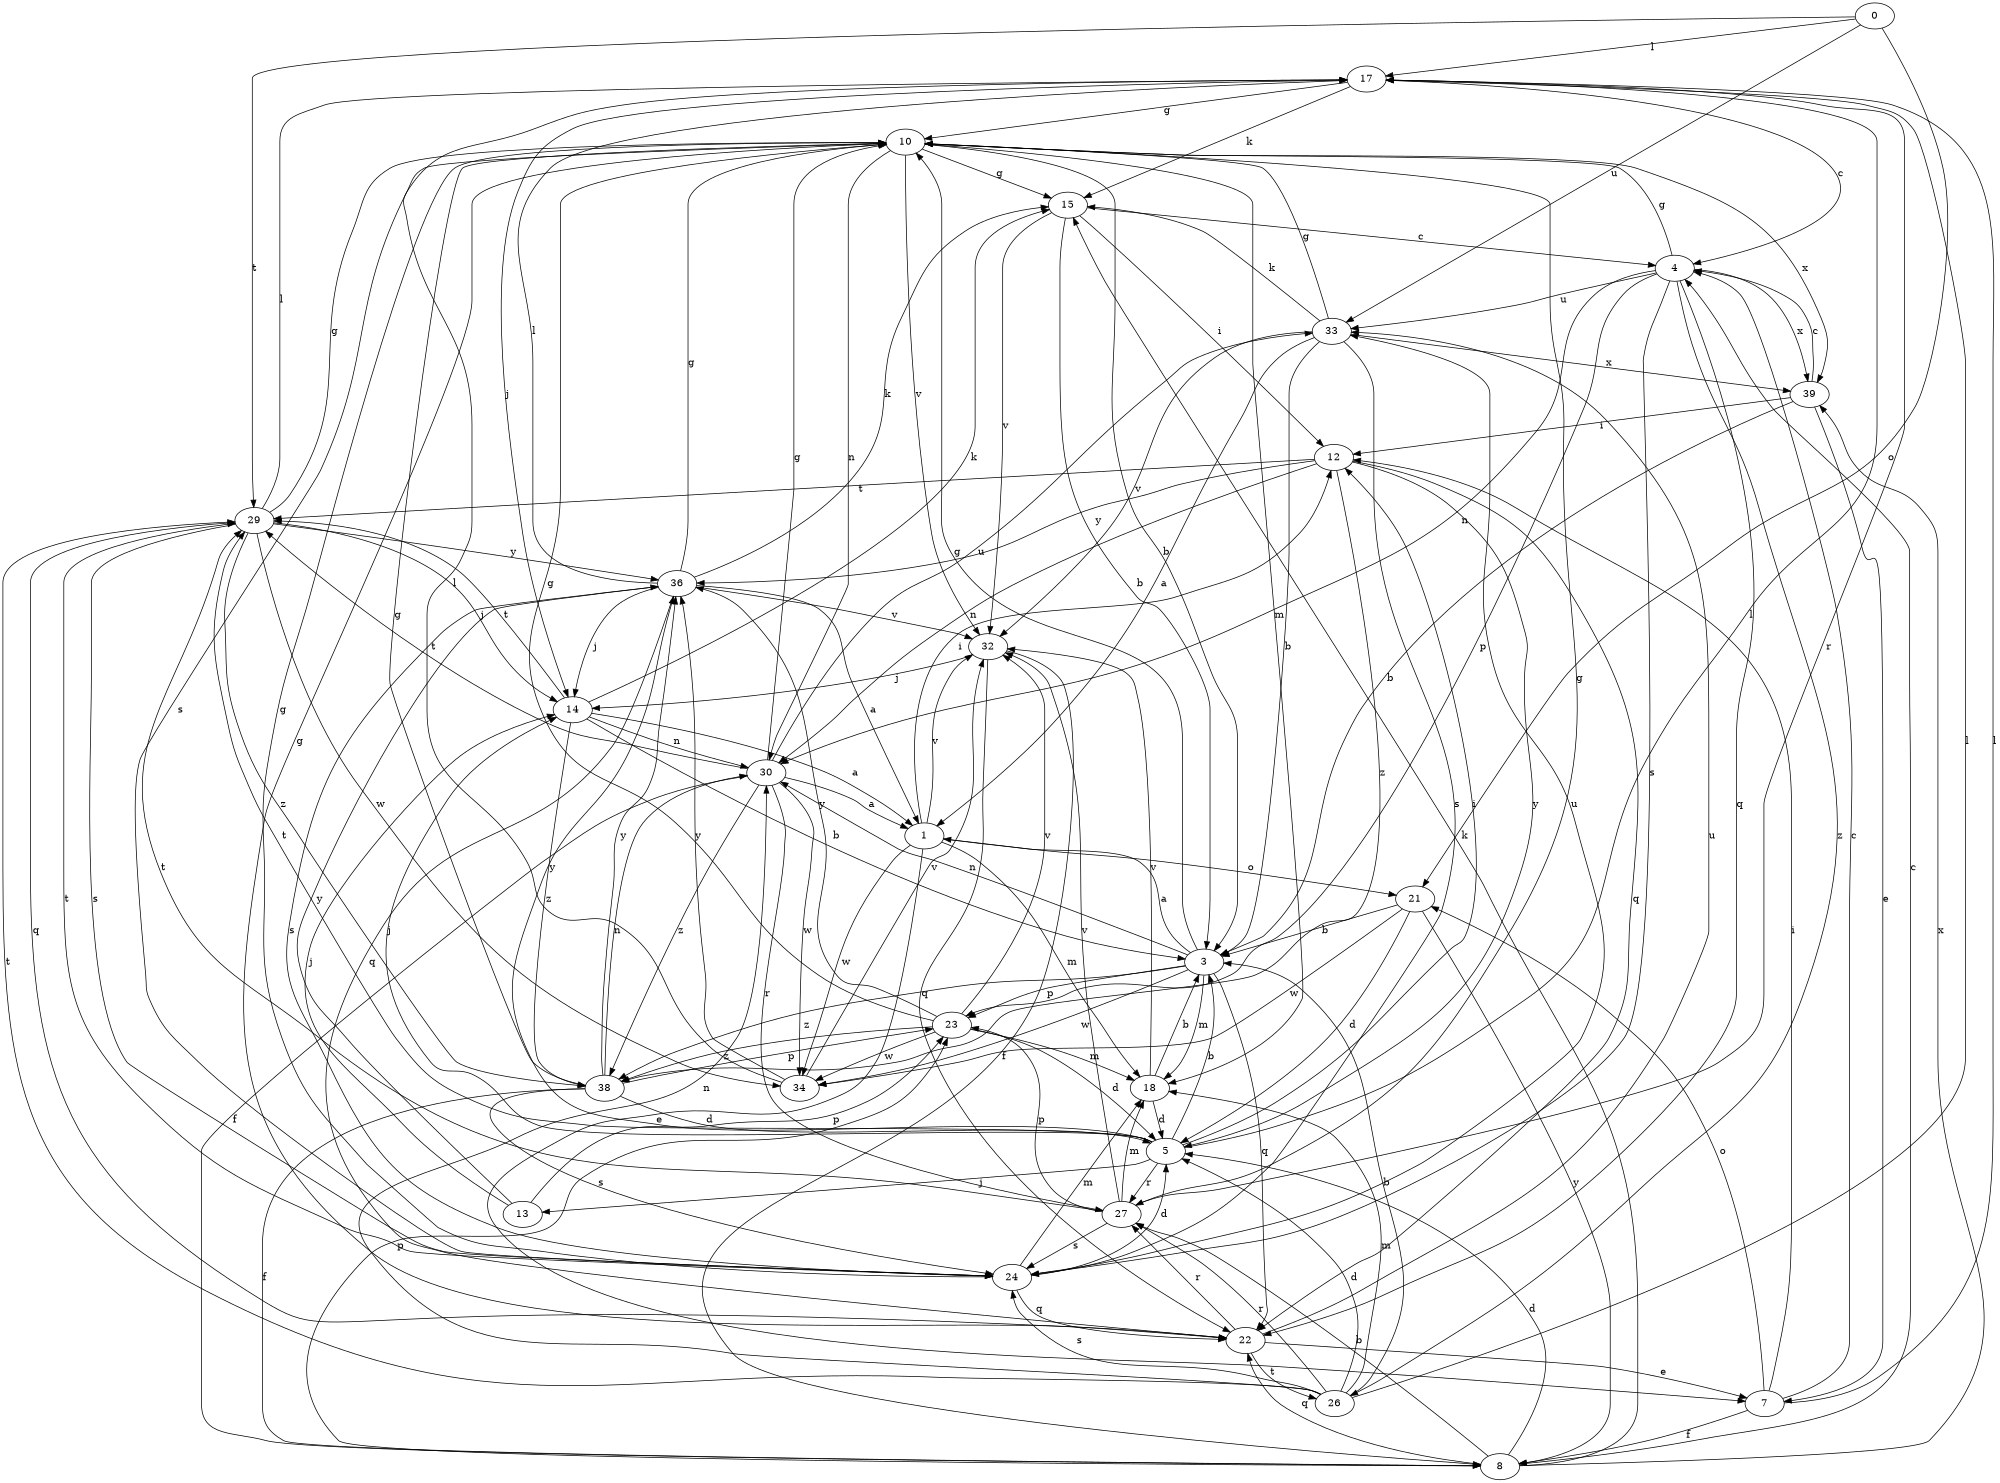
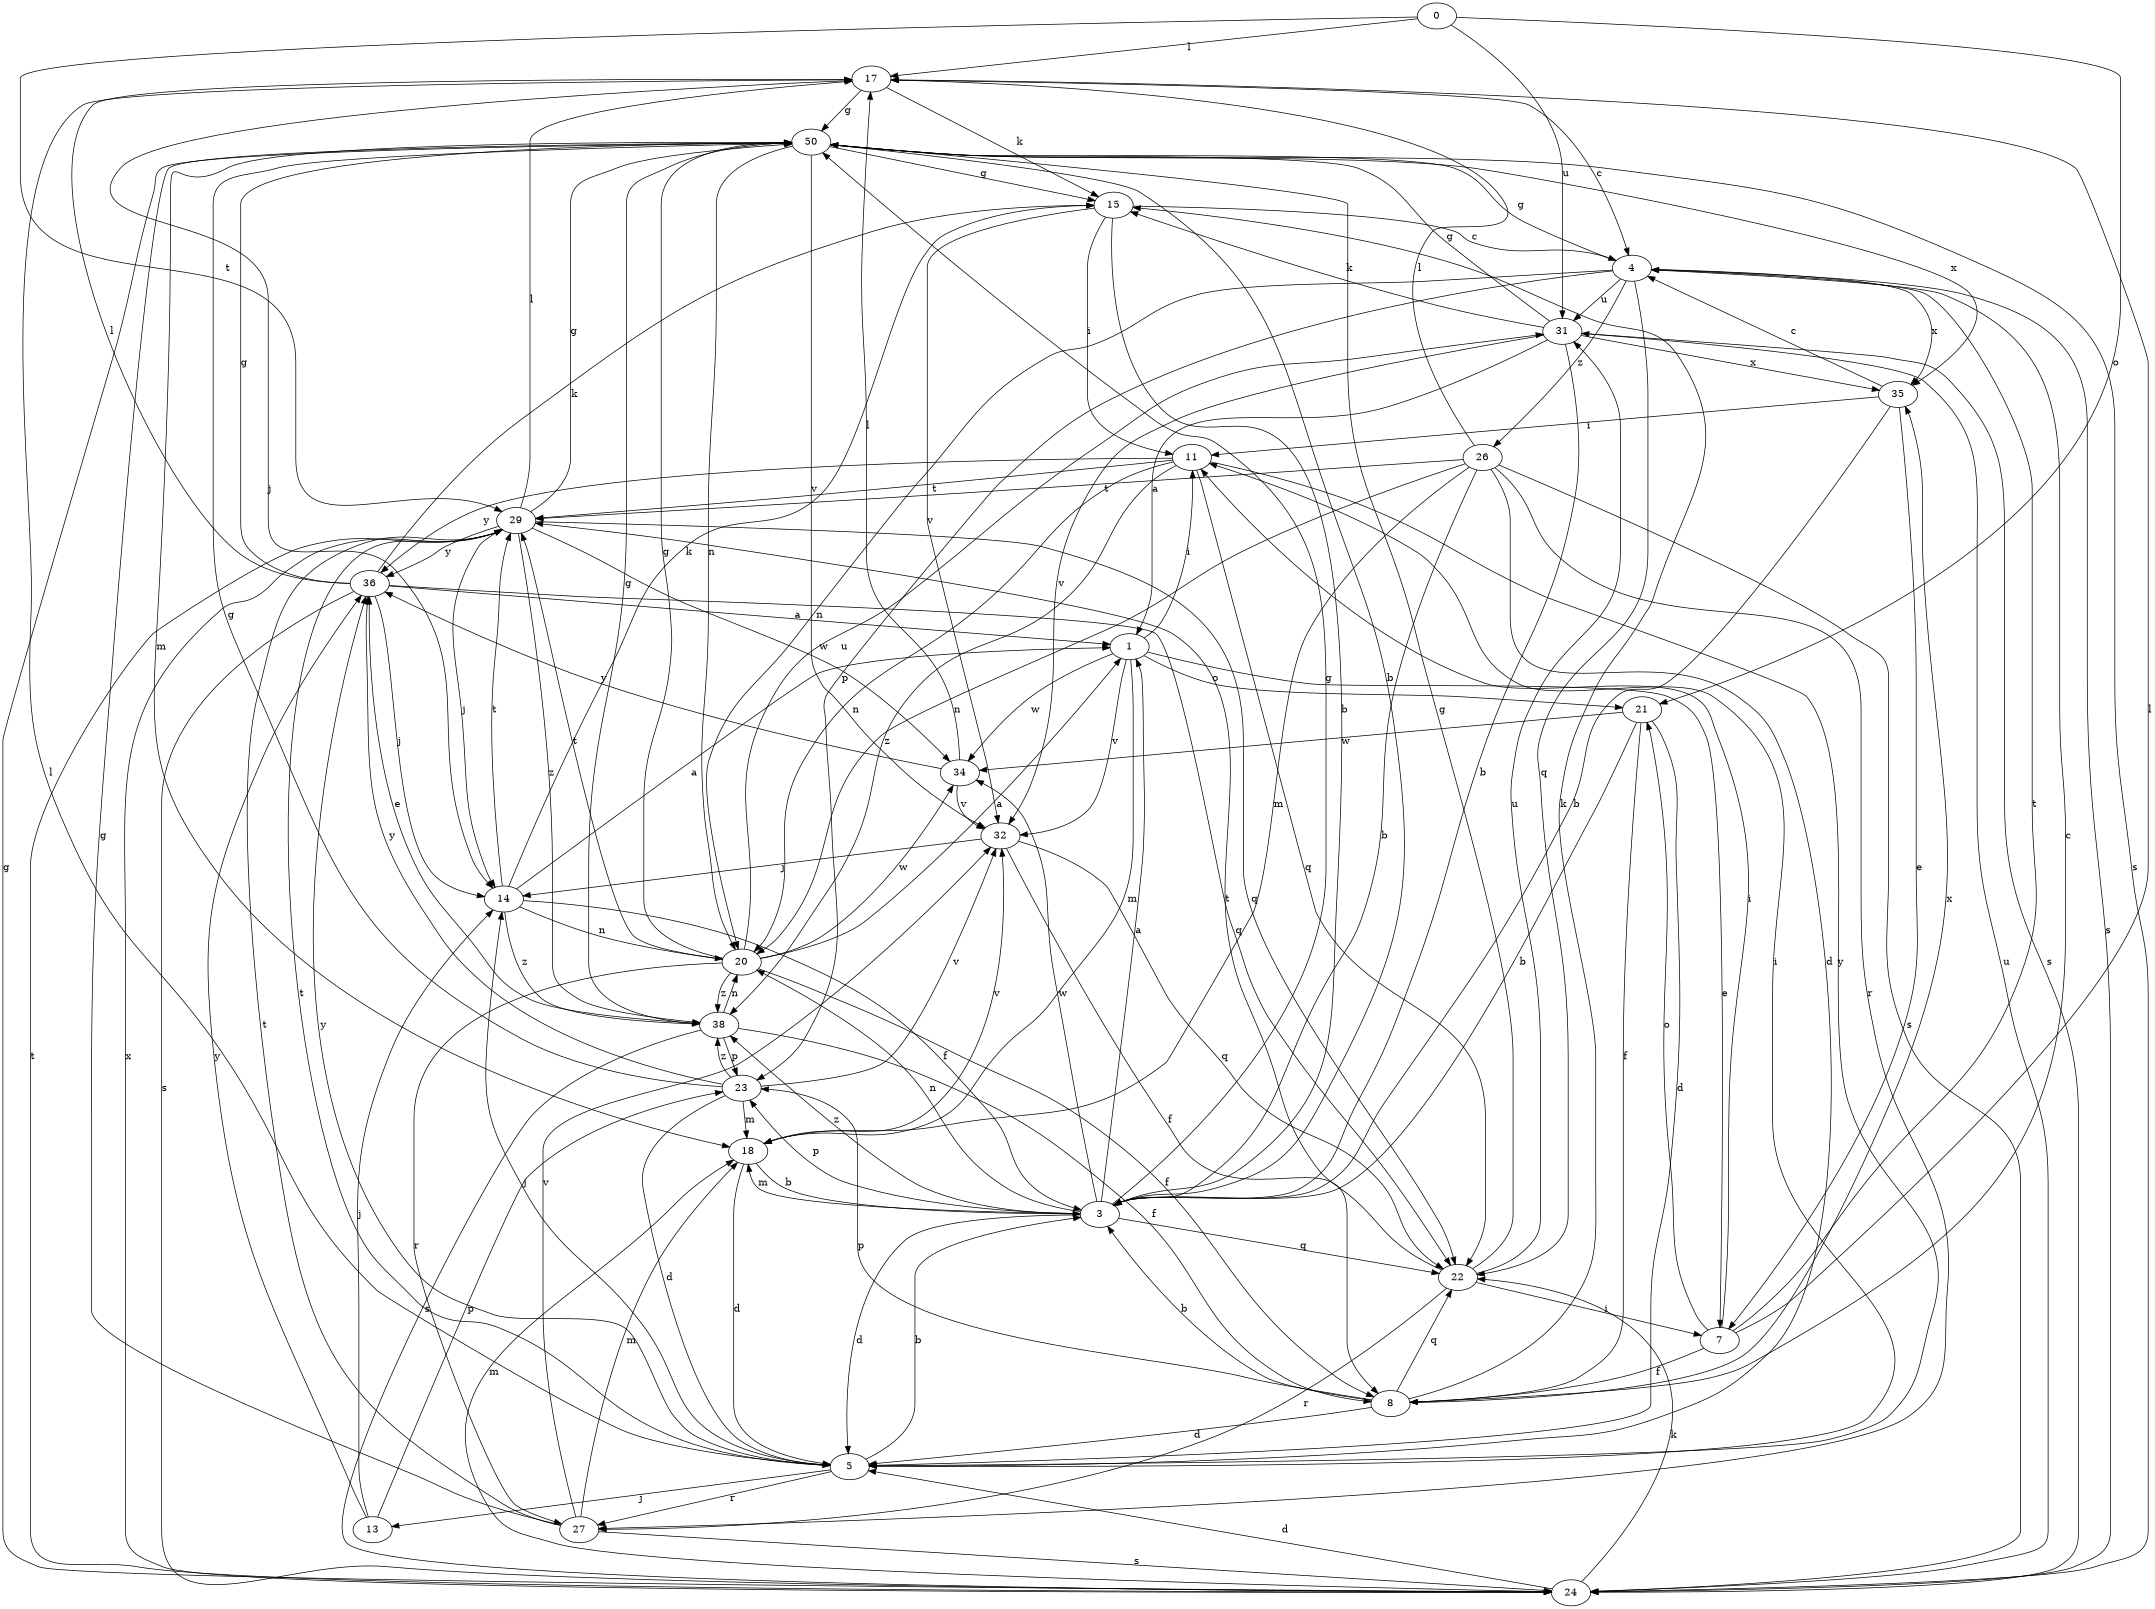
node "10": label "10" -> "50"
node "33": label "33" -> "31"
node "39": label "39" -> "35"
node "12": label "12" -> "11"
edge "36" -> "32": removed, label "v"
edge "17" -> "27": removed, label "r"
node "30": label "30" -> "20"
edge "38" -> "36": label "y" -> "e"
edge "14" -> "3": label "b" -> "f"
edge "7" -> "4": label "c" -> "t"
edge "29" -> "24": label "s" -> "x"
edge "23" -> "34": removed, label "w"
edge "27" -> "23": removed, label "p"
edge "38" -> "5": now "3" -> "5"
edge "21" -> "8": label "y" -> "f"
edge "24" -> "22": label "q" -> "k"
edge "8" -> "27": now "8" -> "3"
edge "22" -> "7": label "e" -> "i"
edge "22" -> "26": now "22" -> "29"
